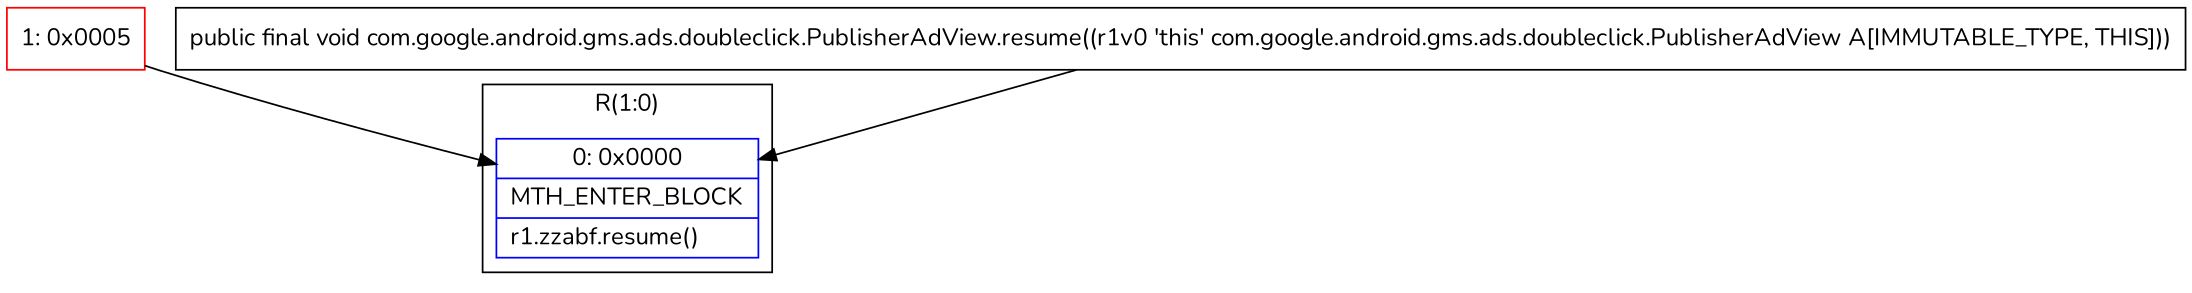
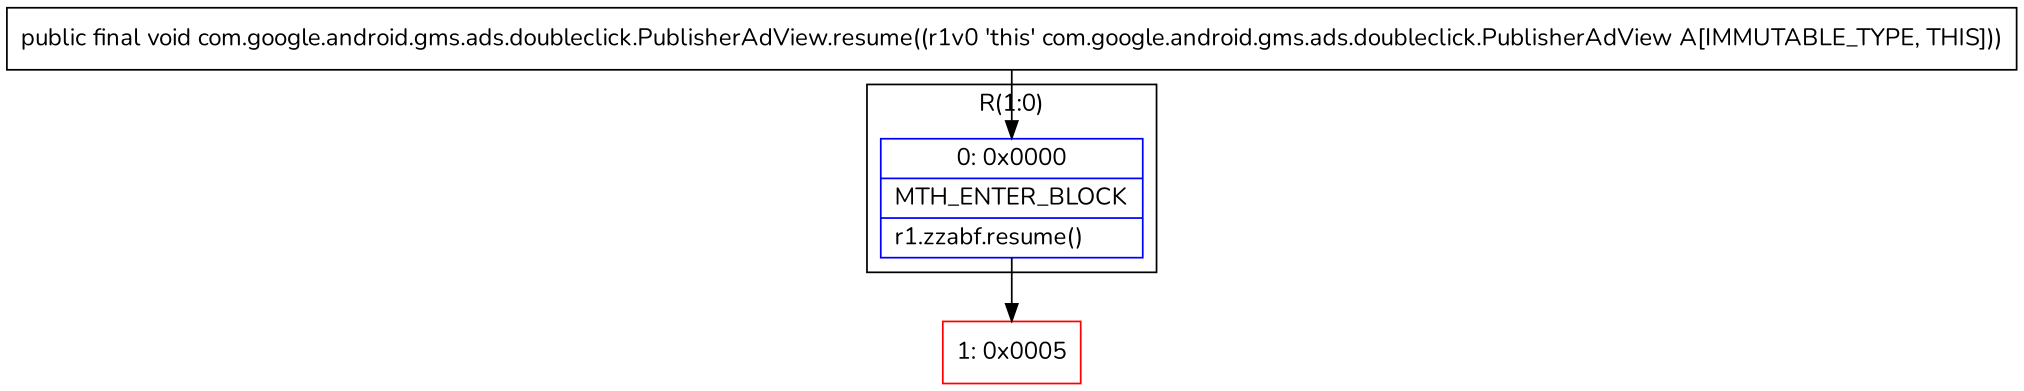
edge "1: 0x0005" -> "0: 0x0000": reversed
